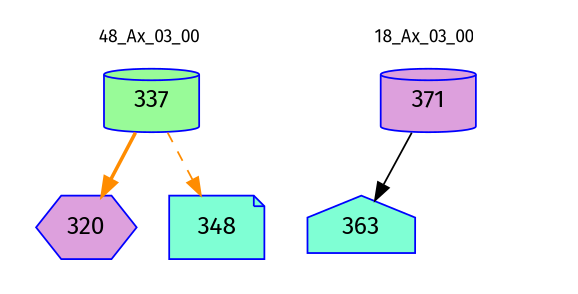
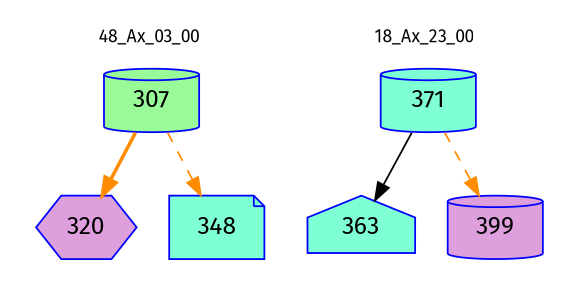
cluster "18_Ax_03_00": label "18_Ax_03_00" -> "18_Ax_23_00"
node "337": label "337" -> "307"
node "371": fillcolor plum -> aquamarine
node "399": added
